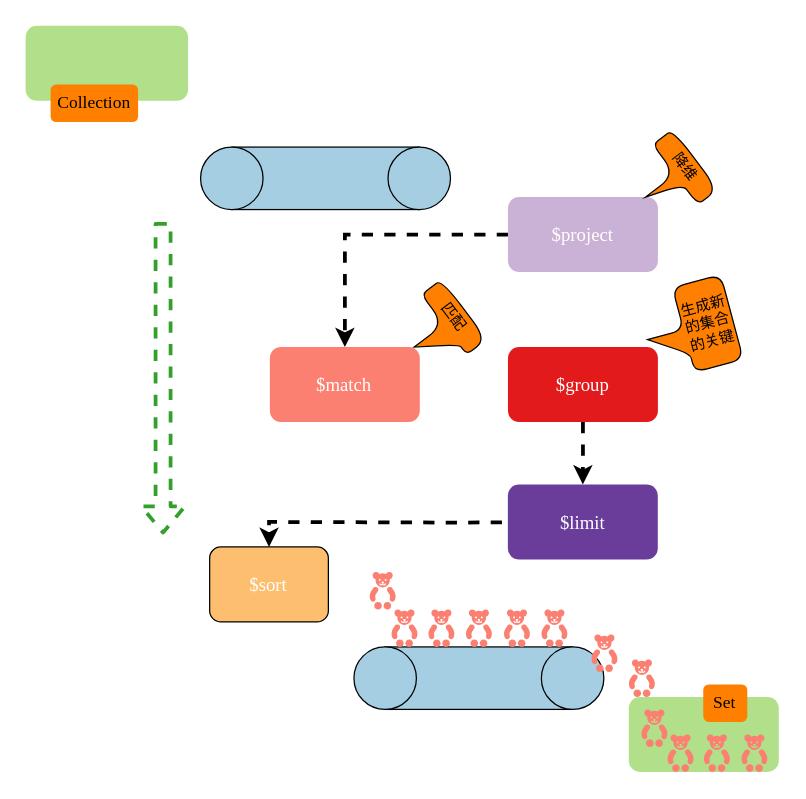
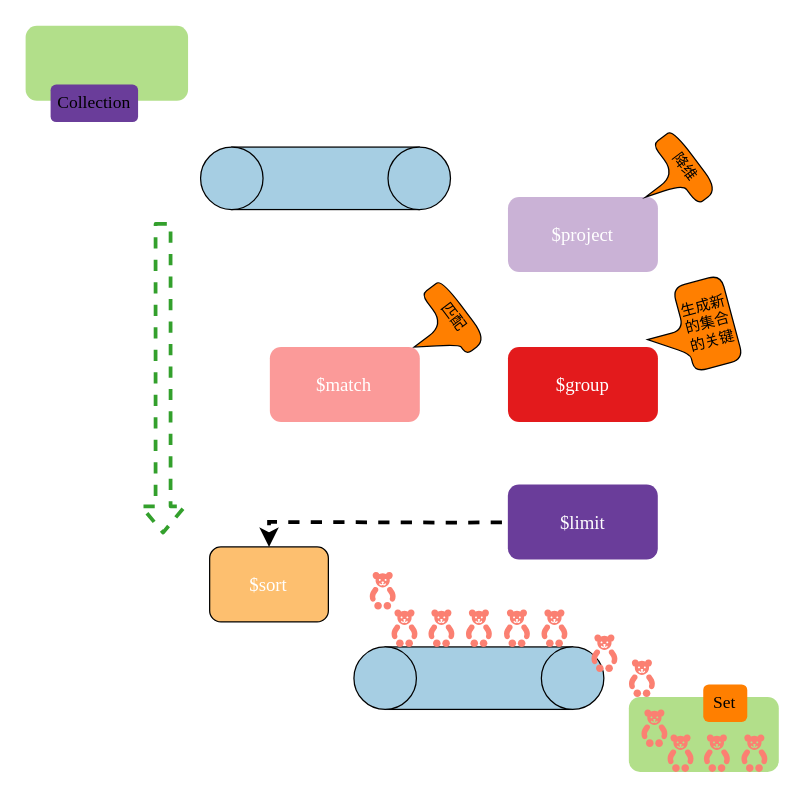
node "Collection": fillcolor #ff7f00 -> #6a3d9a
edge "$project" -> "$match": removed
node "$match": fillcolor #fb8072 -> #fb9a99
edge "$group" -> "$limit": removed
